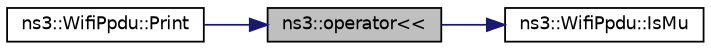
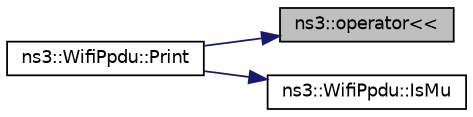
edge "ns3::operator<<" -> "ns3::WifiPpdu::IsMu": now "ns3::WifiPpdu::Print" -> "ns3::WifiPpdu::IsMu"
